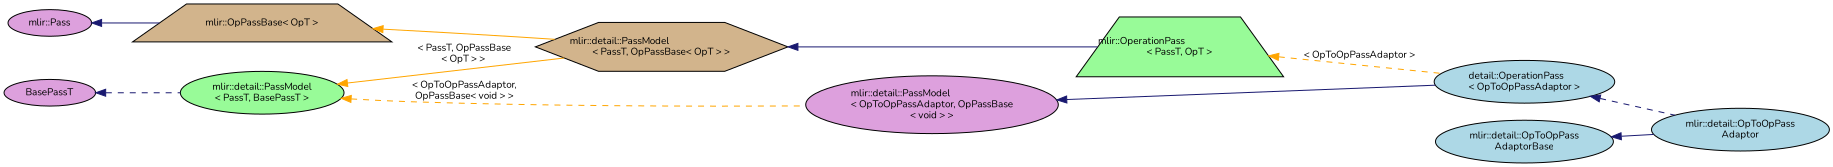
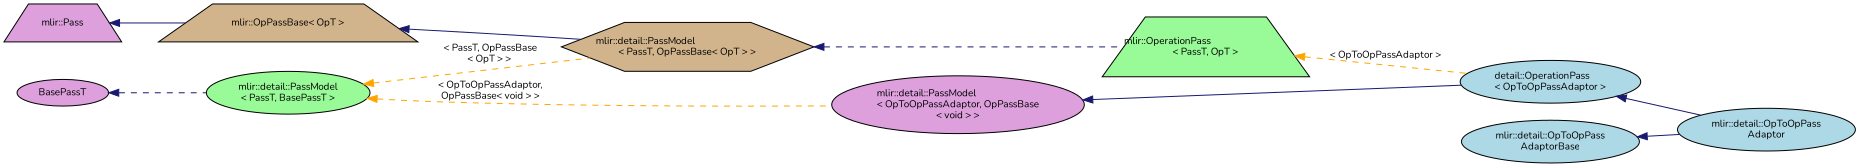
node "mlir::Pass": shape ellipse -> trapezium
edge "mlir::detail::PassModel < PassT, OpPassBase< OpT > >" -> "mlir::OpPassBase< OpT >": color orange -> midnightblue
edge "mlir::OperationPass < PassT, OpT >" -> "mlir::detail::PassModel < PassT, OpPassBase< OpT > >": style solid -> dashed
edge "mlir::detail::PassModel < PassT, OpPassBase< OpT > >" -> "mlir::detail::PassModel < PassT, BasePassT >": style solid -> dashed
edge "mlir::detail::OpToOpPass Adaptor" -> "detail::OperationPass < OpToOpPassAdaptor >": style dashed -> solid
